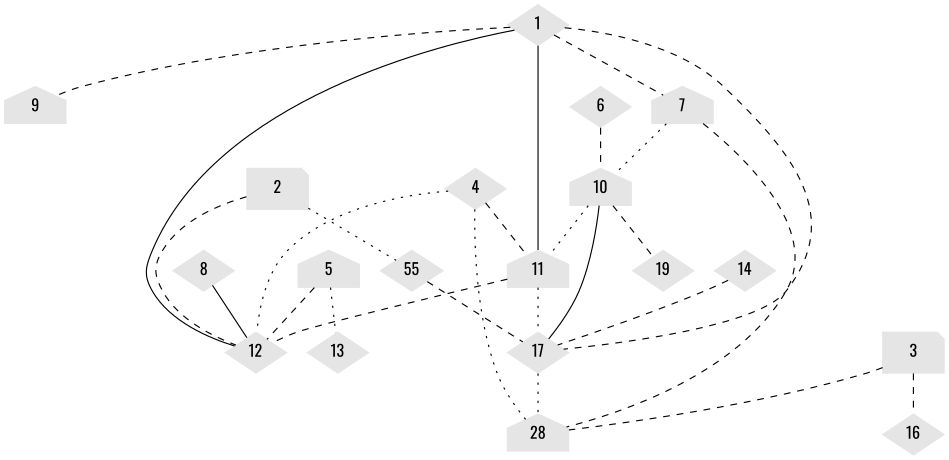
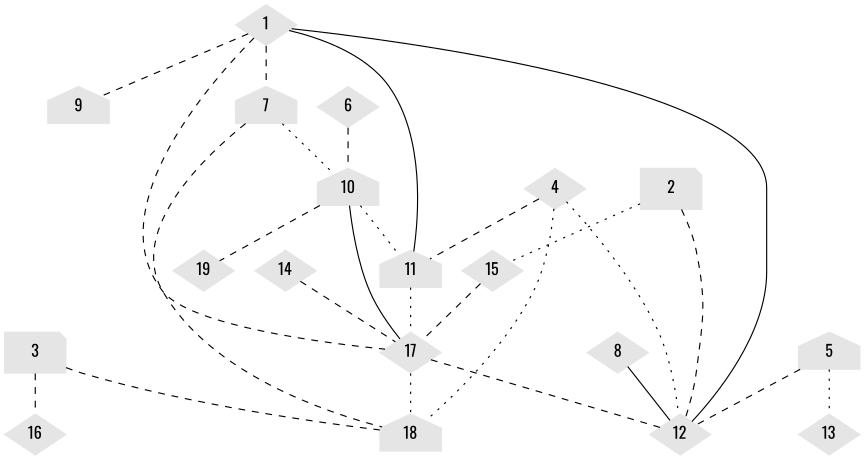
node "55": label "55" -> "15"
edge "11" -- "12": now "17" -- "12"
node "28": label "28" -> "18"
